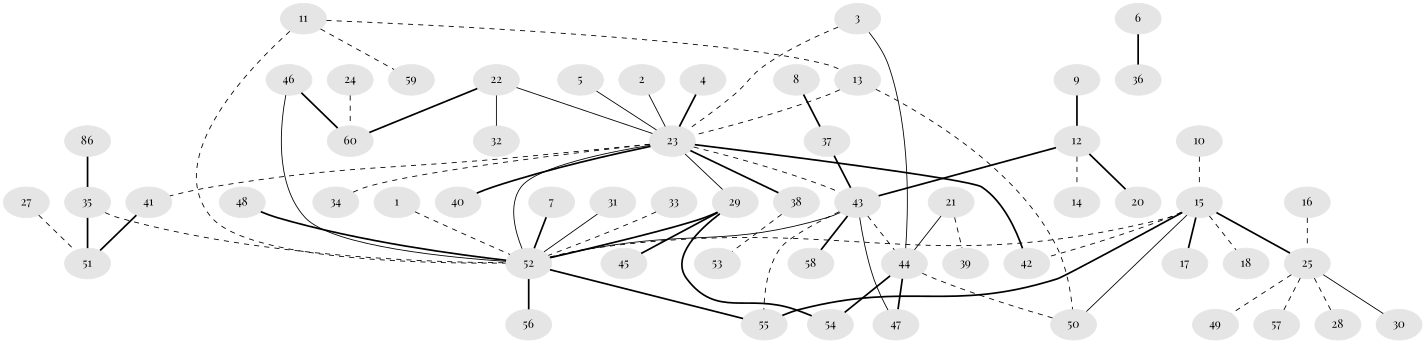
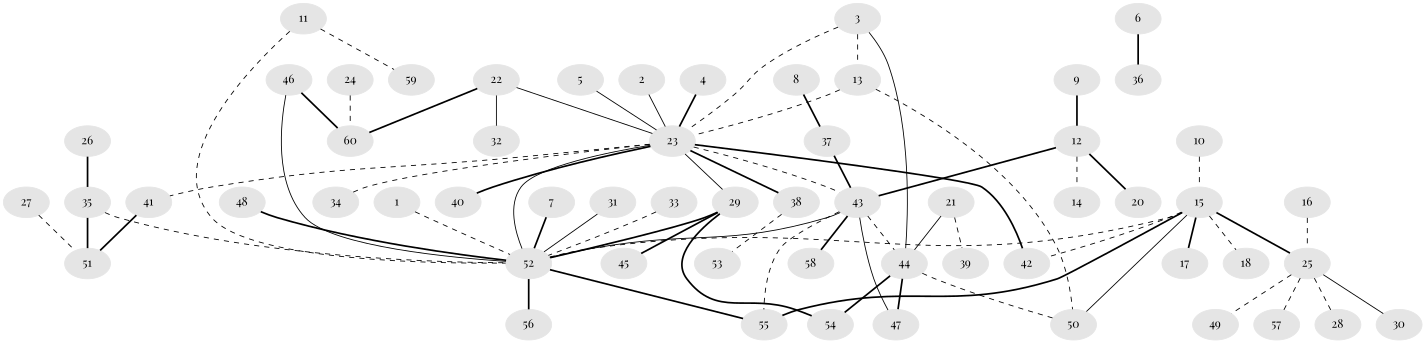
edge "11" -- "13": now "3" -- "13"
node "86": label "86" -> "26"
